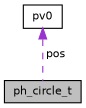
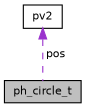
node "pv0": label "pv0" -> "pv2"
